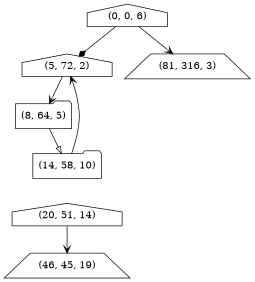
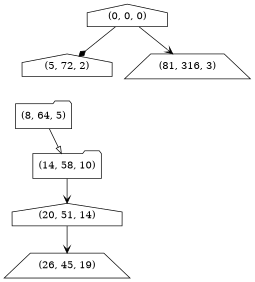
node "(0, 0, 6)": label "(0, 0, 6)" -> "(0, 0, 0)"
edge "(5, 72, 2)" -> "(8, 64, 5)": removed
edge "(14, 58, 10)" -> "(5, 72, 2)": now "(14, 58, 10)" -> "(20, 51, 14)"
node "(46, 45, 19)": label "(46, 45, 19)" -> "(26, 45, 19)"
